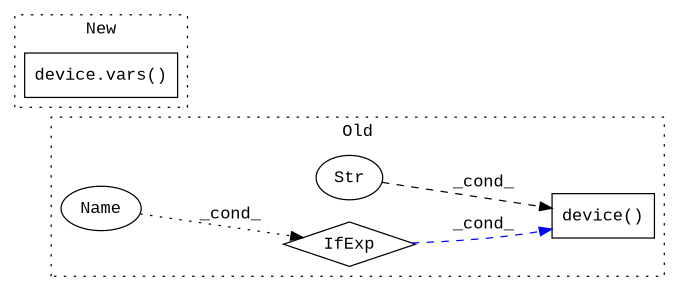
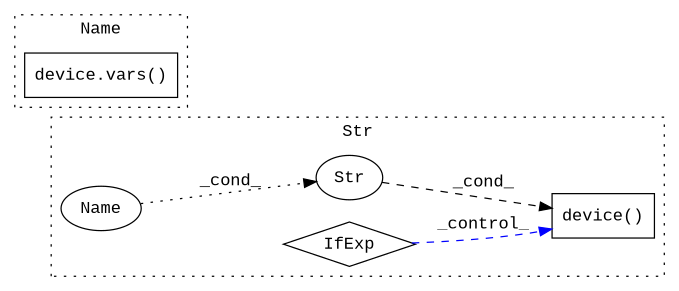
cluster "New": label "New" -> "Name"
cluster "Old": label "Old" -> "Str"
edge "IfExp" -> "device()": label "_cond_" -> "_control_"
edge "Name" -> "IfExp": now "Name" -> "Str"
